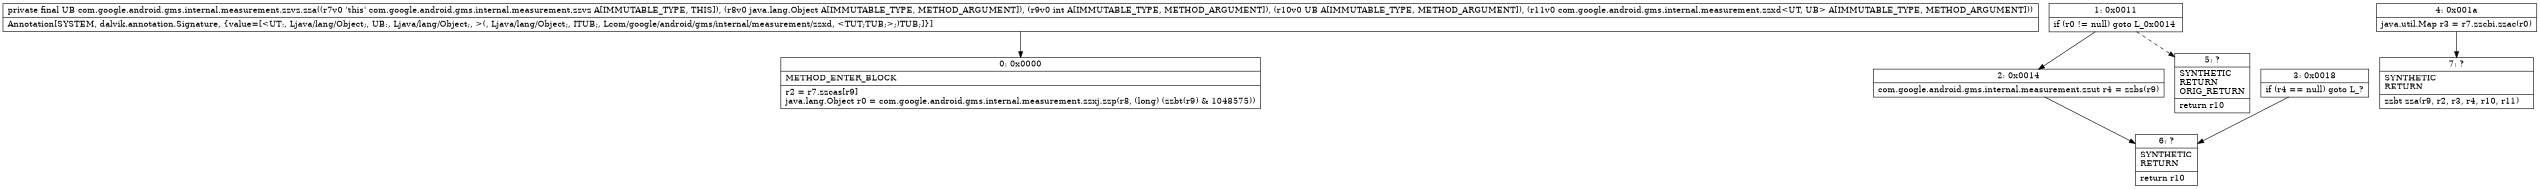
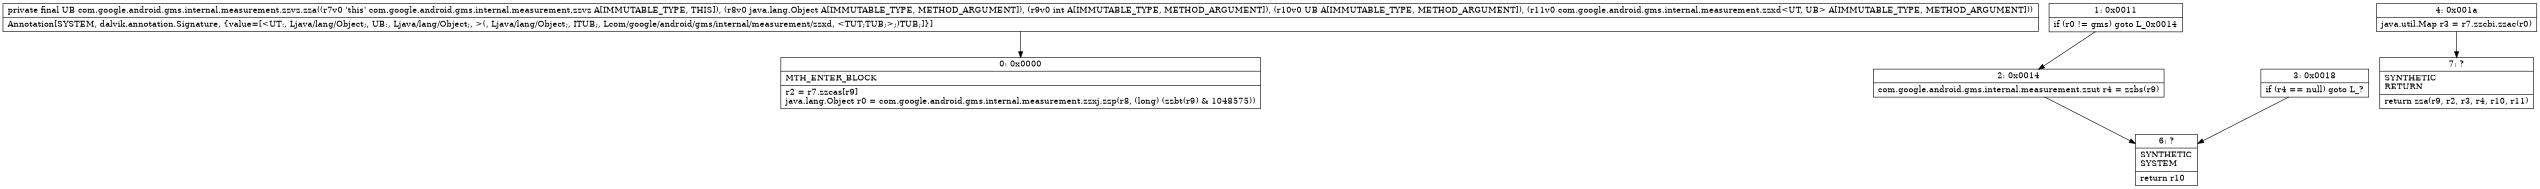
node "1: 0x0011": text "if (r0 != null) goto L_0x0014" -> "if (r0 != gms) goto L_0x0014"
node "0: 0x0000": text "METHOD_ENTER_BLOCK" -> "MTH_ENTER_BLOCK"
node "5: ?": removed
node "7: ?": text "zzbt zza(r9, r2, r3, r4, r10, r11)" -> "return zza(r9, r2, r3, r4, r10, r11)"
node "6: ?": text "RETURN" -> "SYSTEM"
